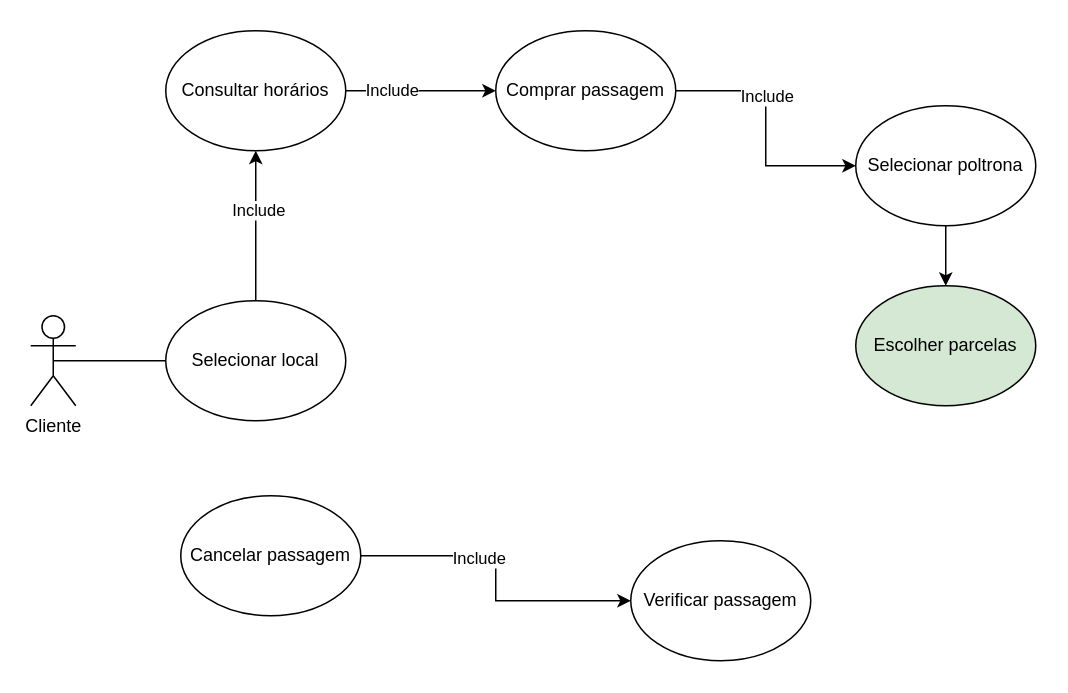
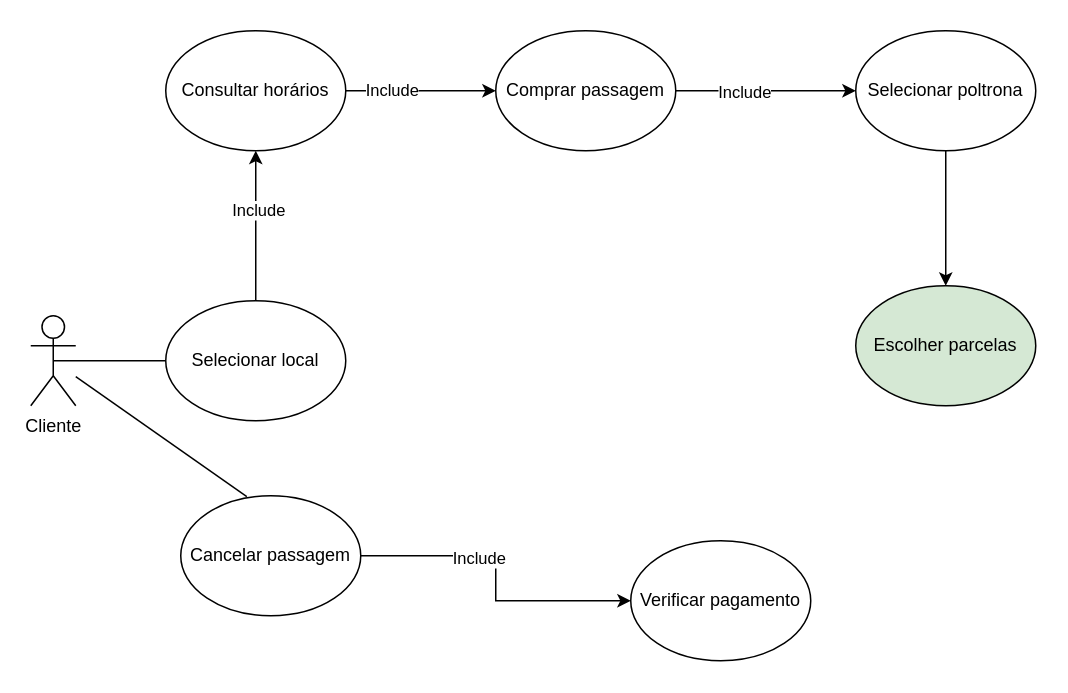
node "Selecionar poltrona": moved (946, 166) -> (946, 91)
edge "Cliente" -- "Cancelar passagem": added
node "Verificar passagem": label "Verificar passagem" -> "Verificar pagamento"
